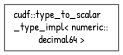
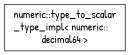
node "cudf::type_to_scalar _type_impl< numeric:: decimal64 >": label "cudf::type_to_scalar _type_impl< numeric:: decimal64 >" -> "numeric::type_to_scalar _type_impl< numeric:: decimal64 >"
